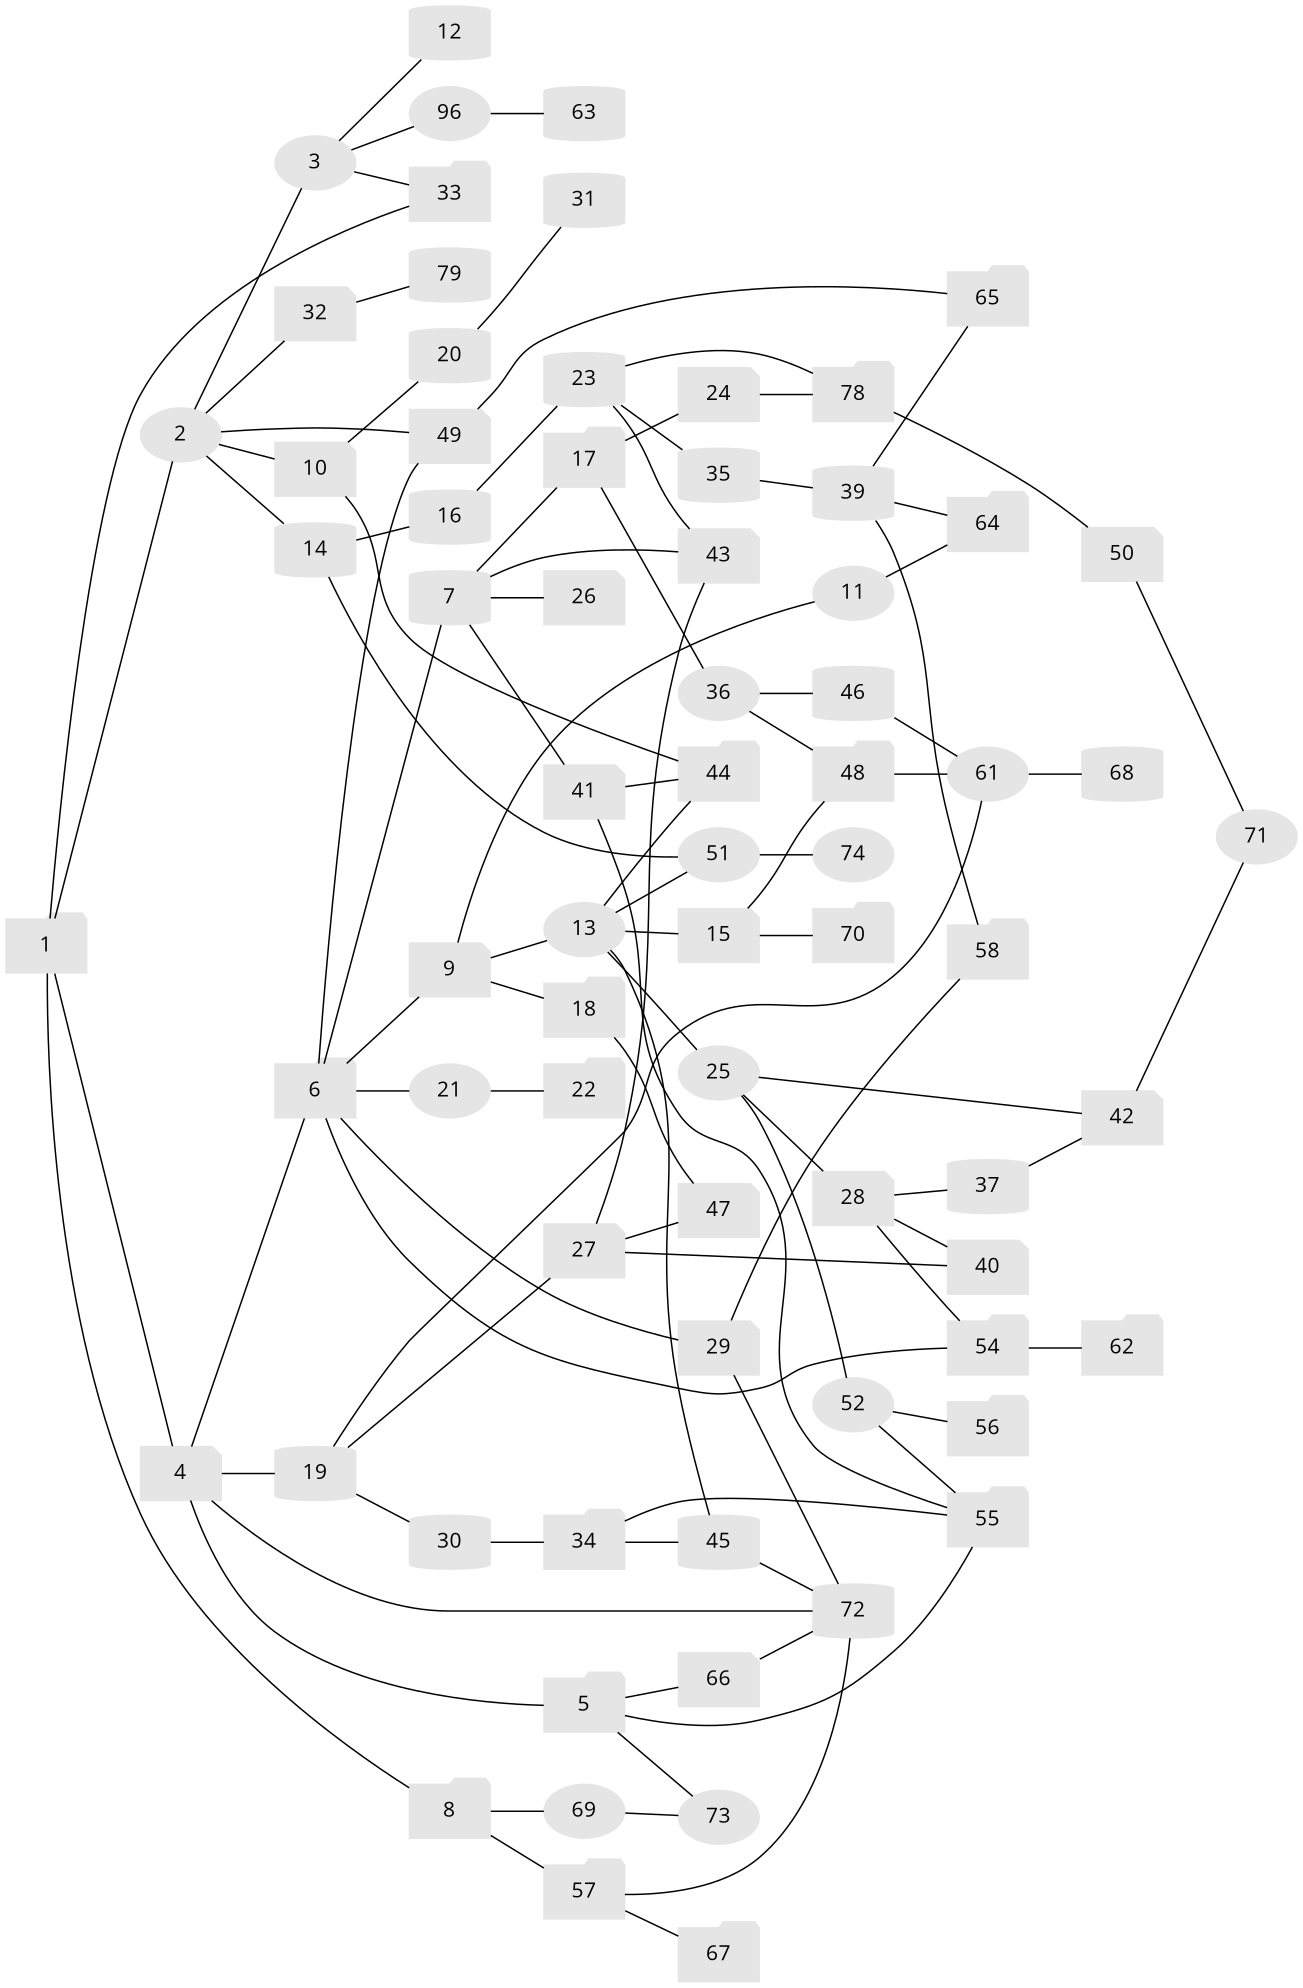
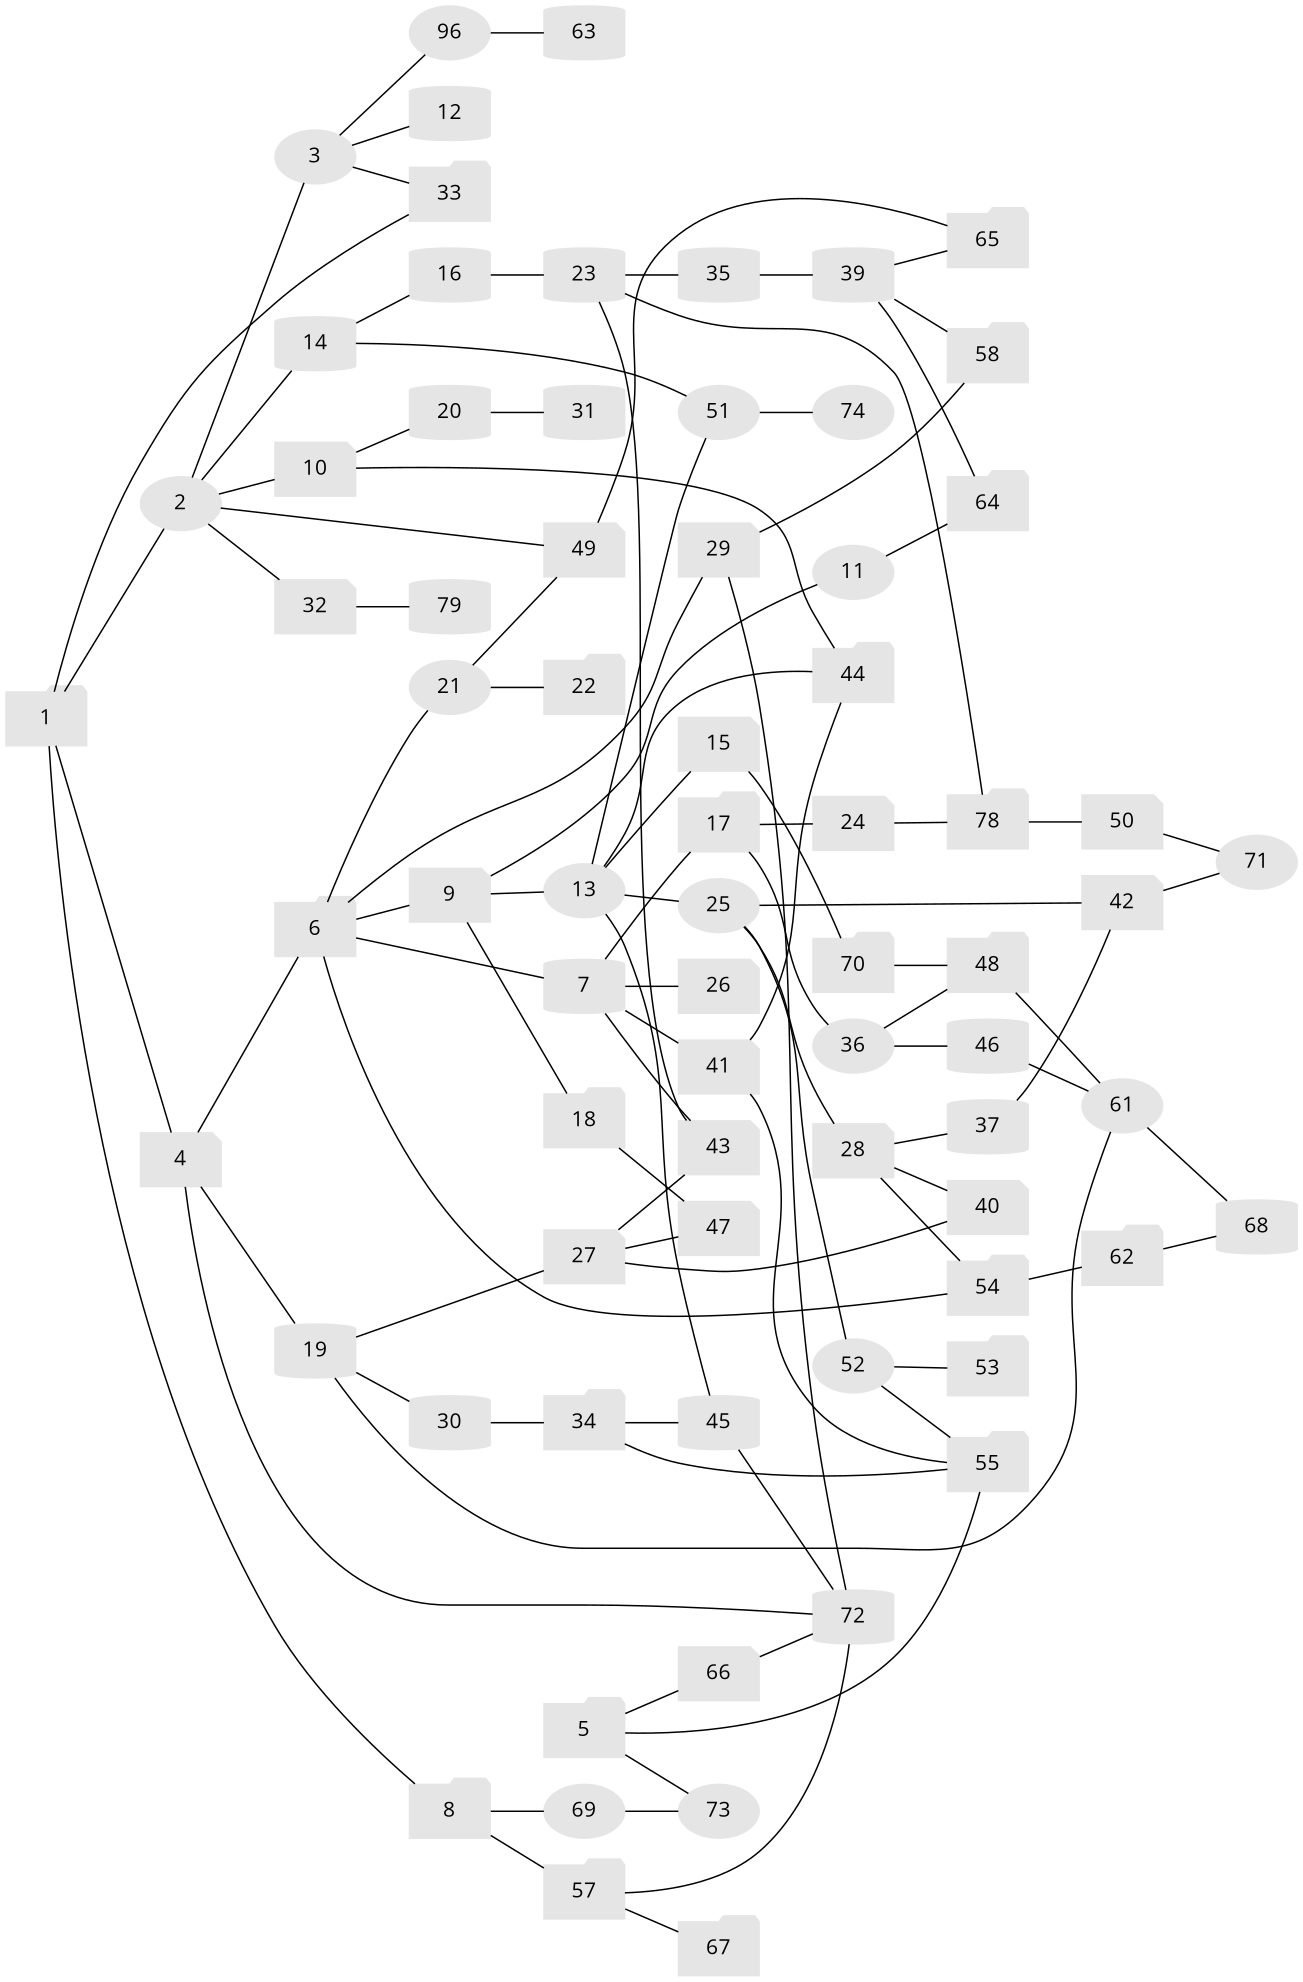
edge "49" -- "6": now "49" -- "21"
edge "48" -- "15": now "48" -- "70"
edge "68" -- "62": added
node "56": label "56" -> "53"
edge "4" -- "5": removed
